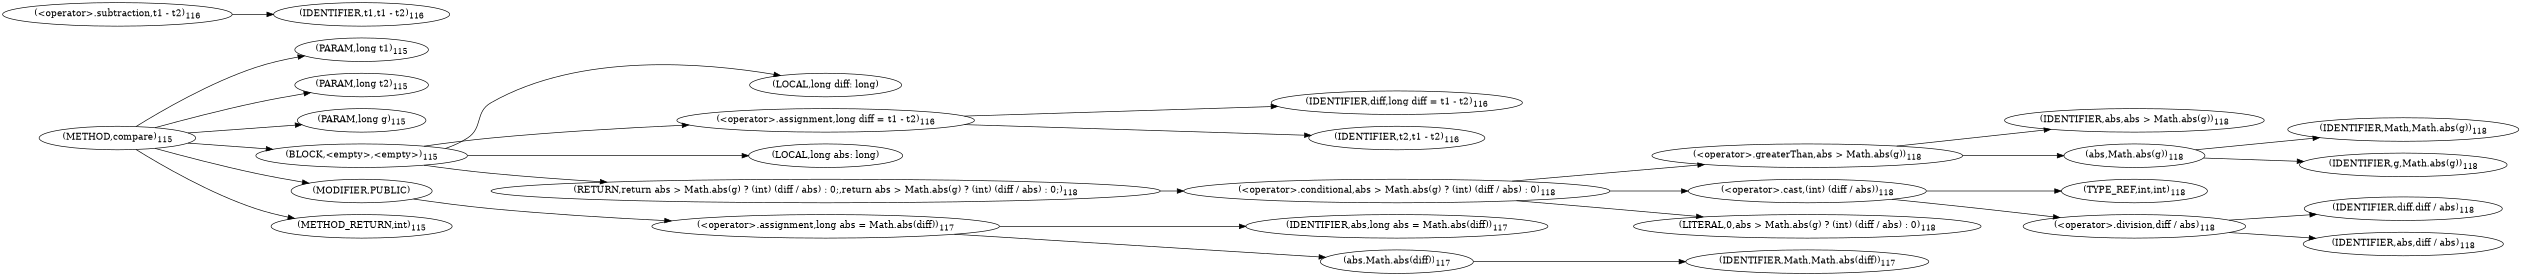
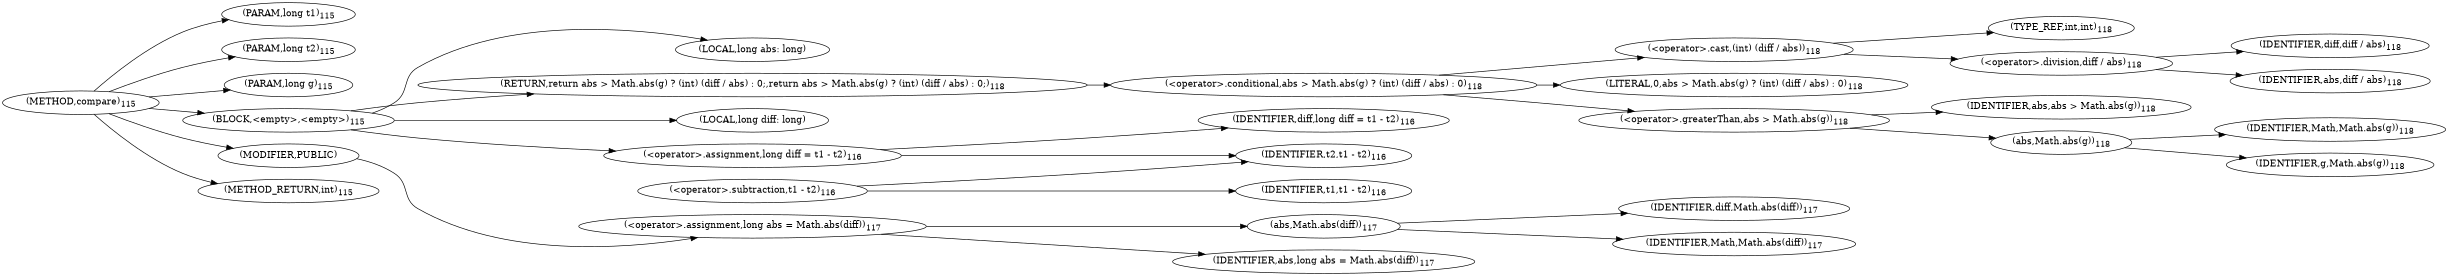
edge "(<operator>.subtraction,t1 - t2)" -> "(IDENTIFIER,t2,t1 - t2)": added
node "(IDENTIFIER,diff,Math.abs(diff))": added
